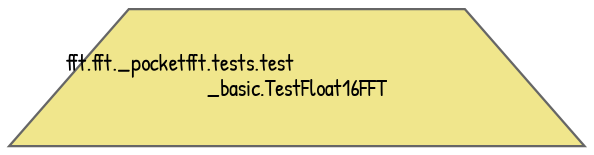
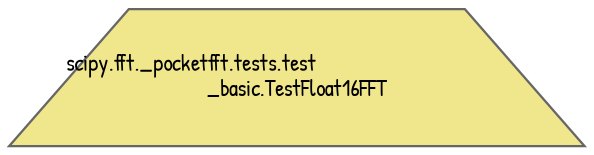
node "fft.fft._pocketfft.tests.test _basic.TestFloat16FFT": label "fft.fft._pocketfft.tests.test _basic.TestFloat16FFT" -> "scipy.fft._pocketfft.tests.test _basic.TestFloat16FFT"
